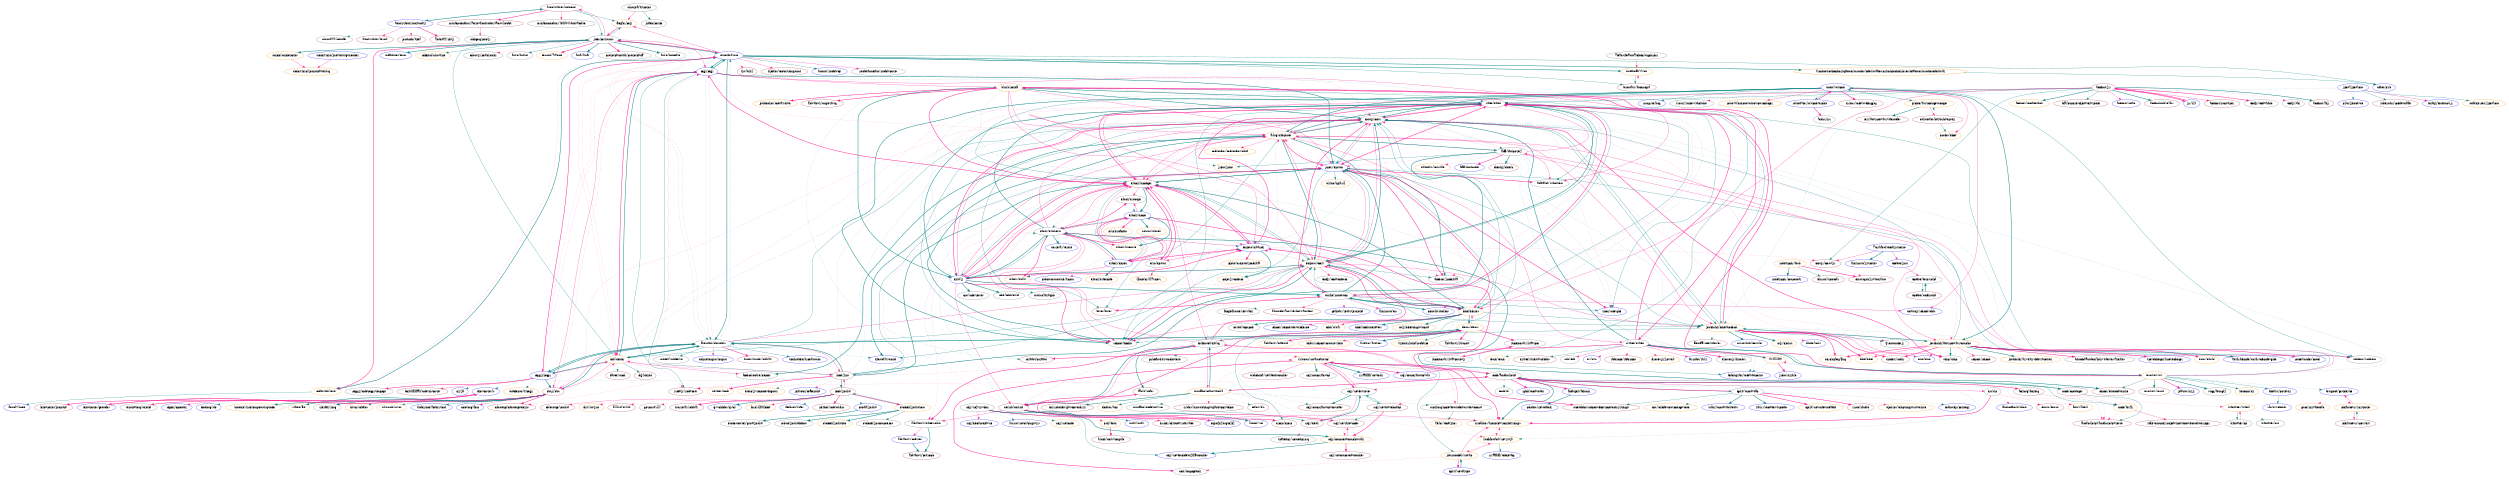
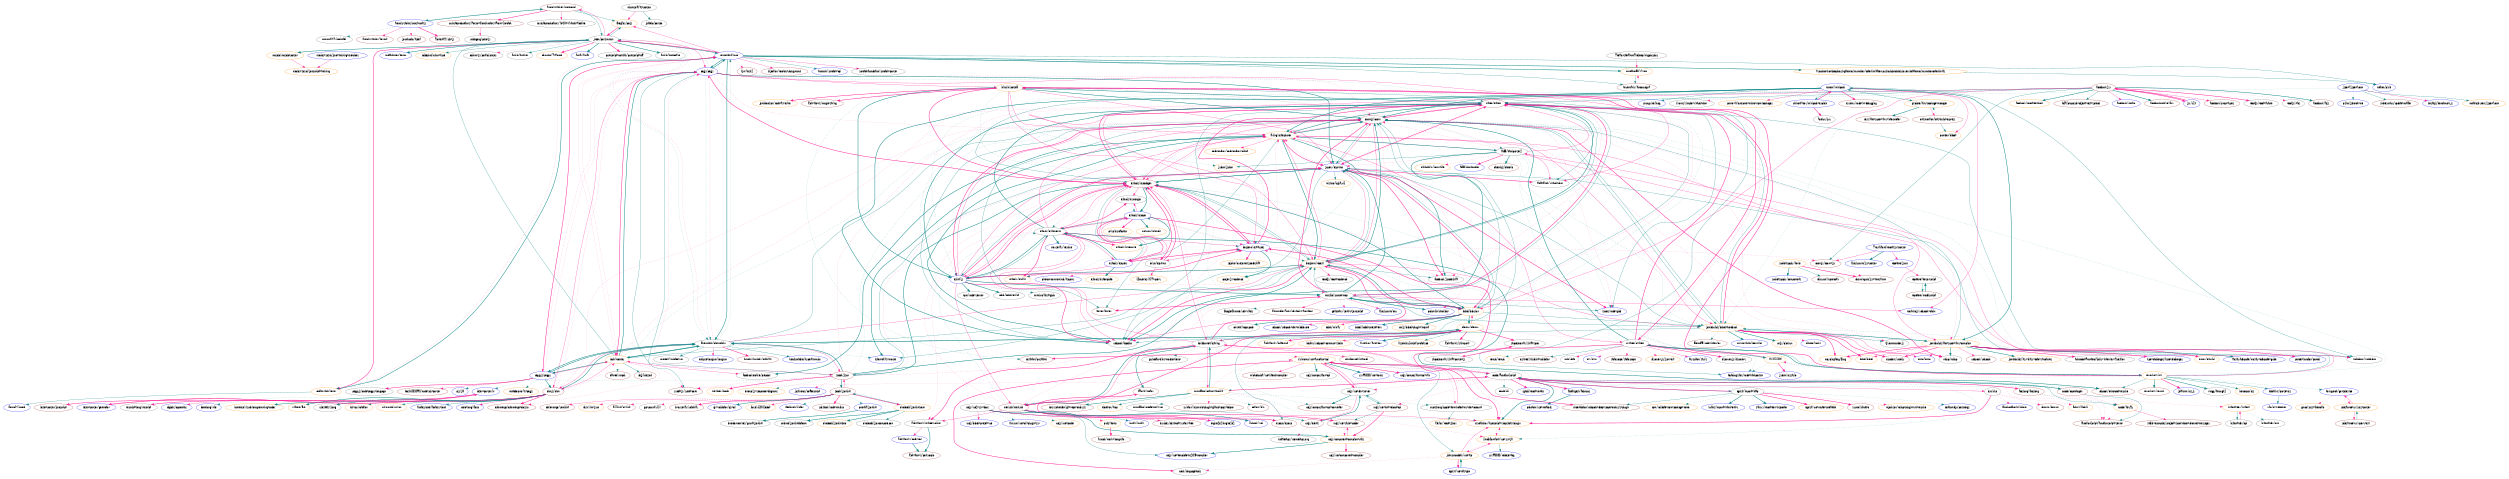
node "davidbonnet/astravel": added
